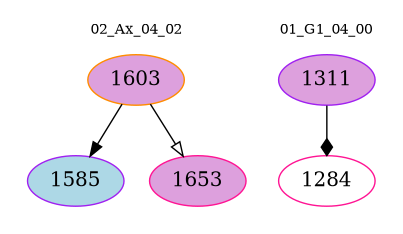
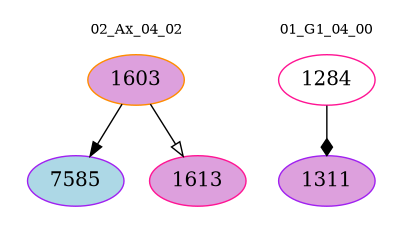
edge "1311" -> "1284": reversed
node "1585": label "1585" -> "7585"
node "1653": label "1653" -> "1613"
